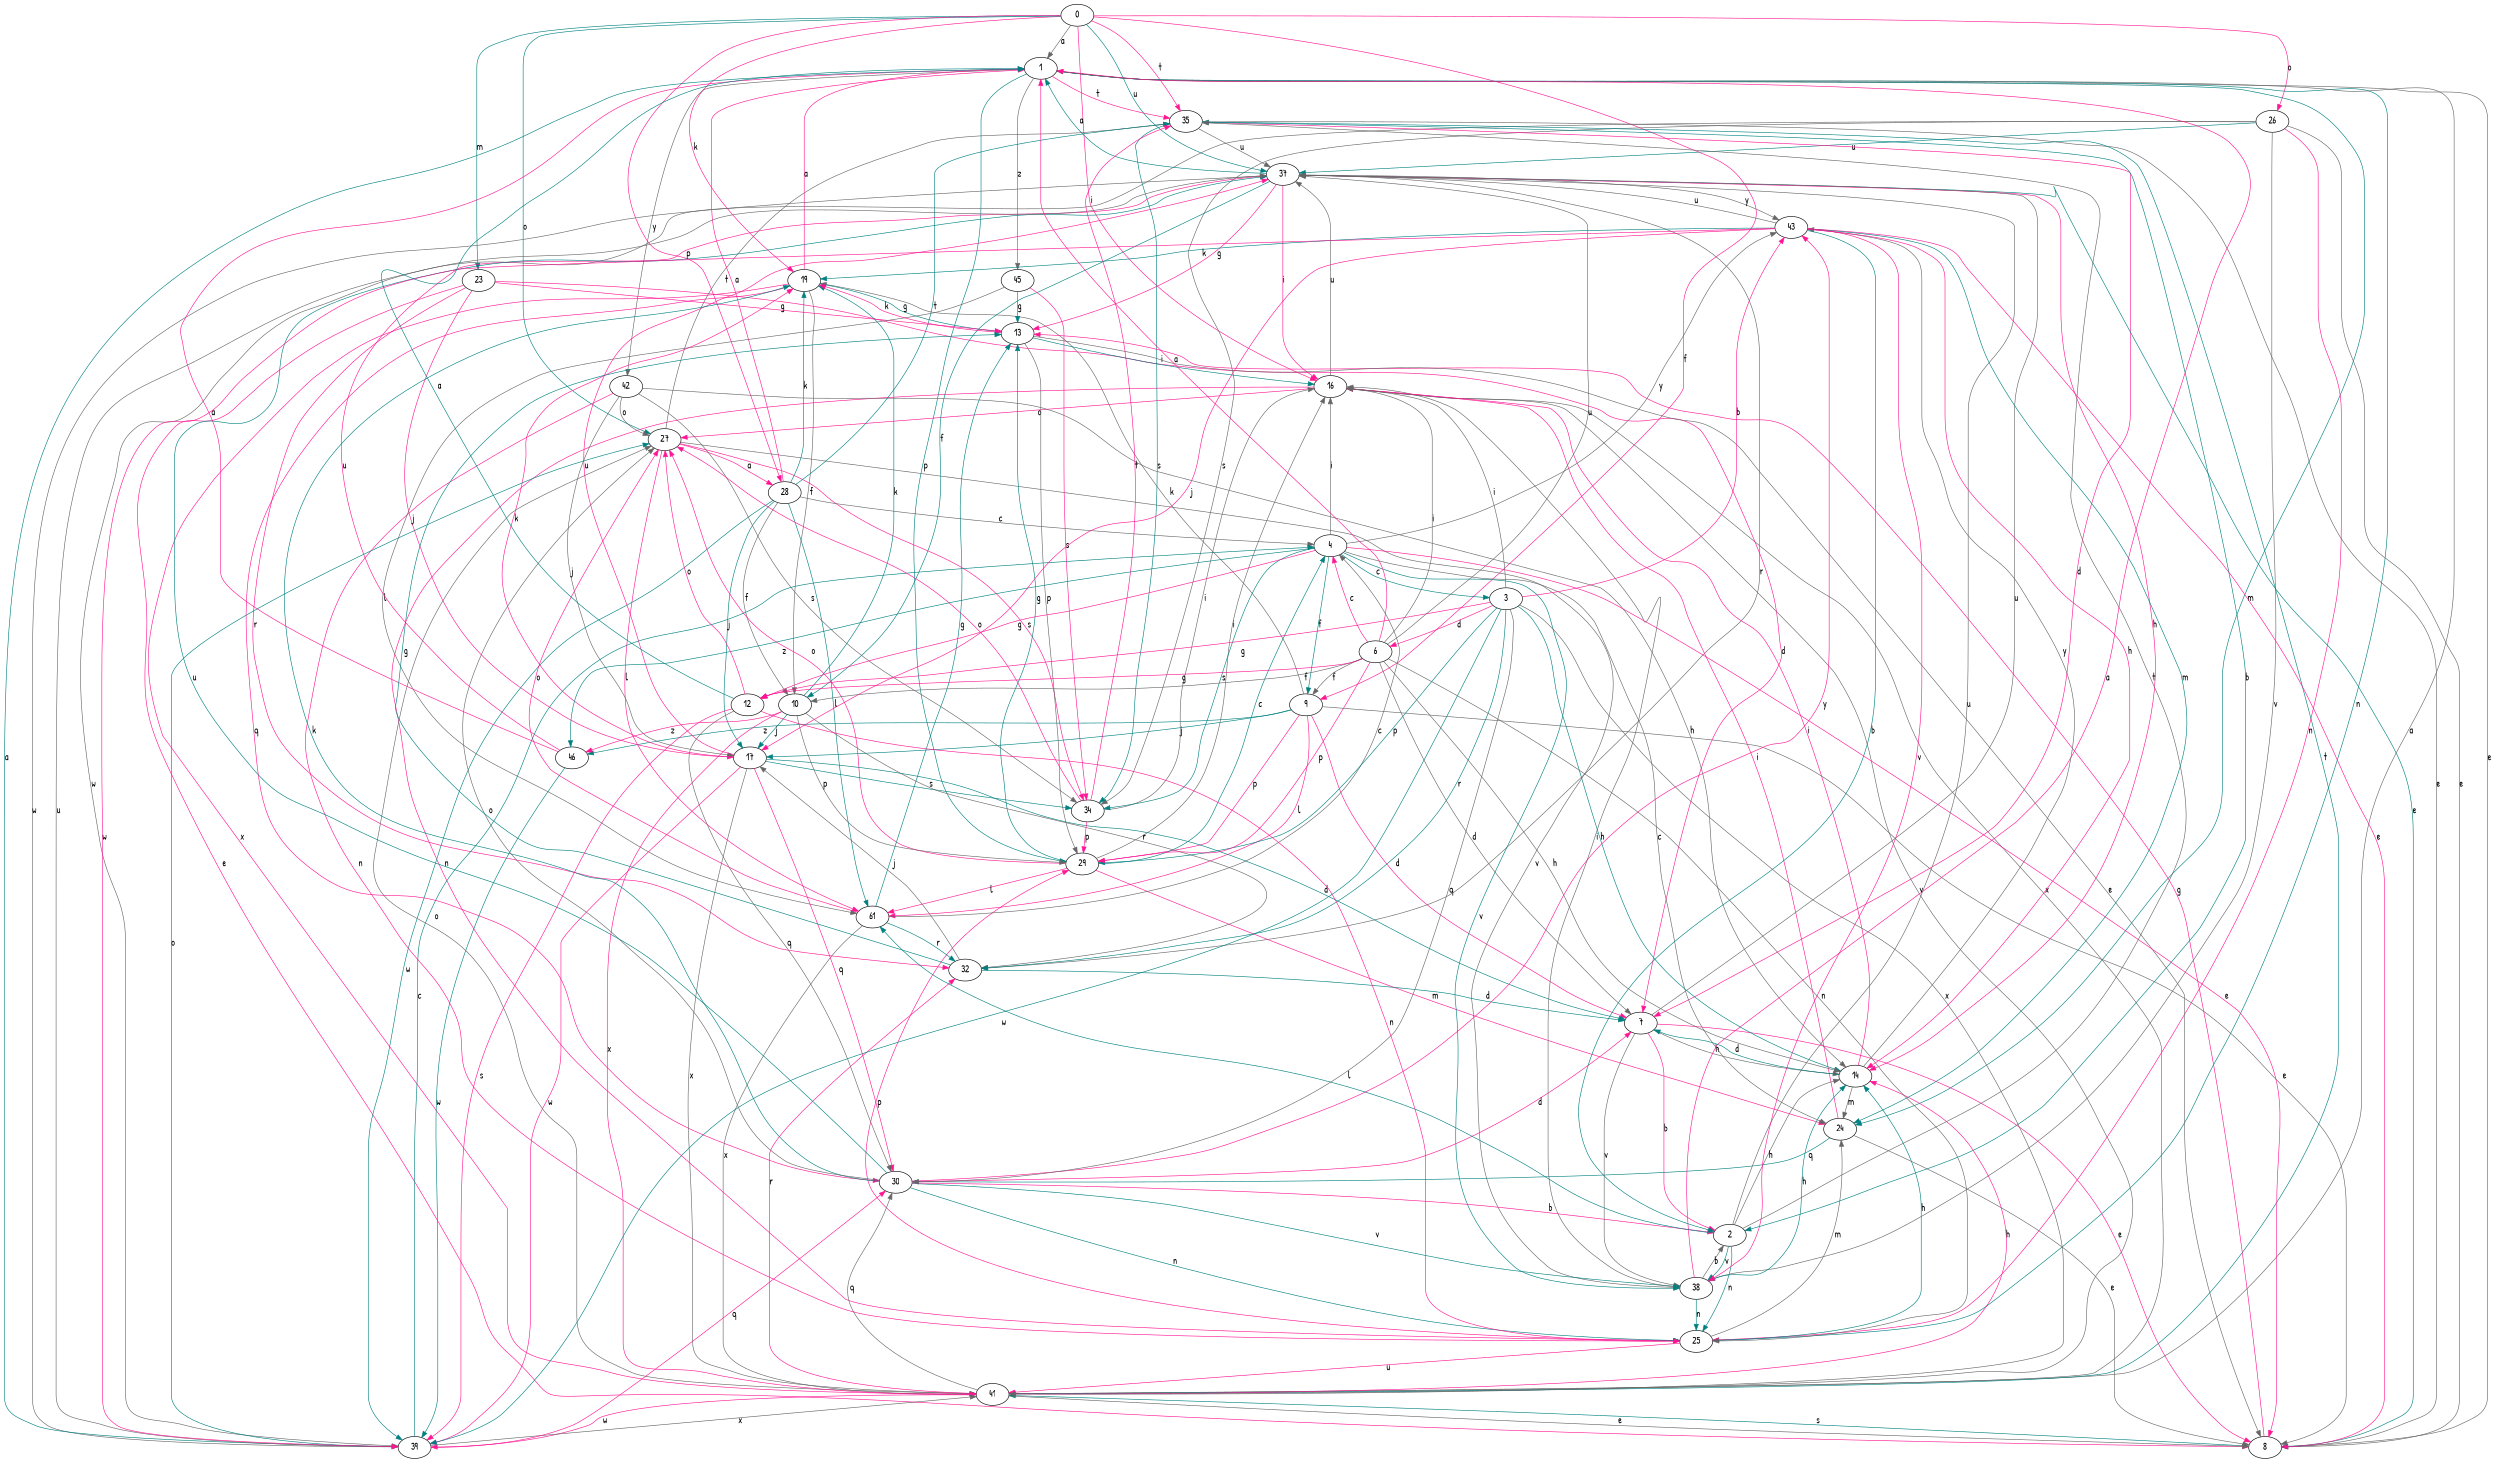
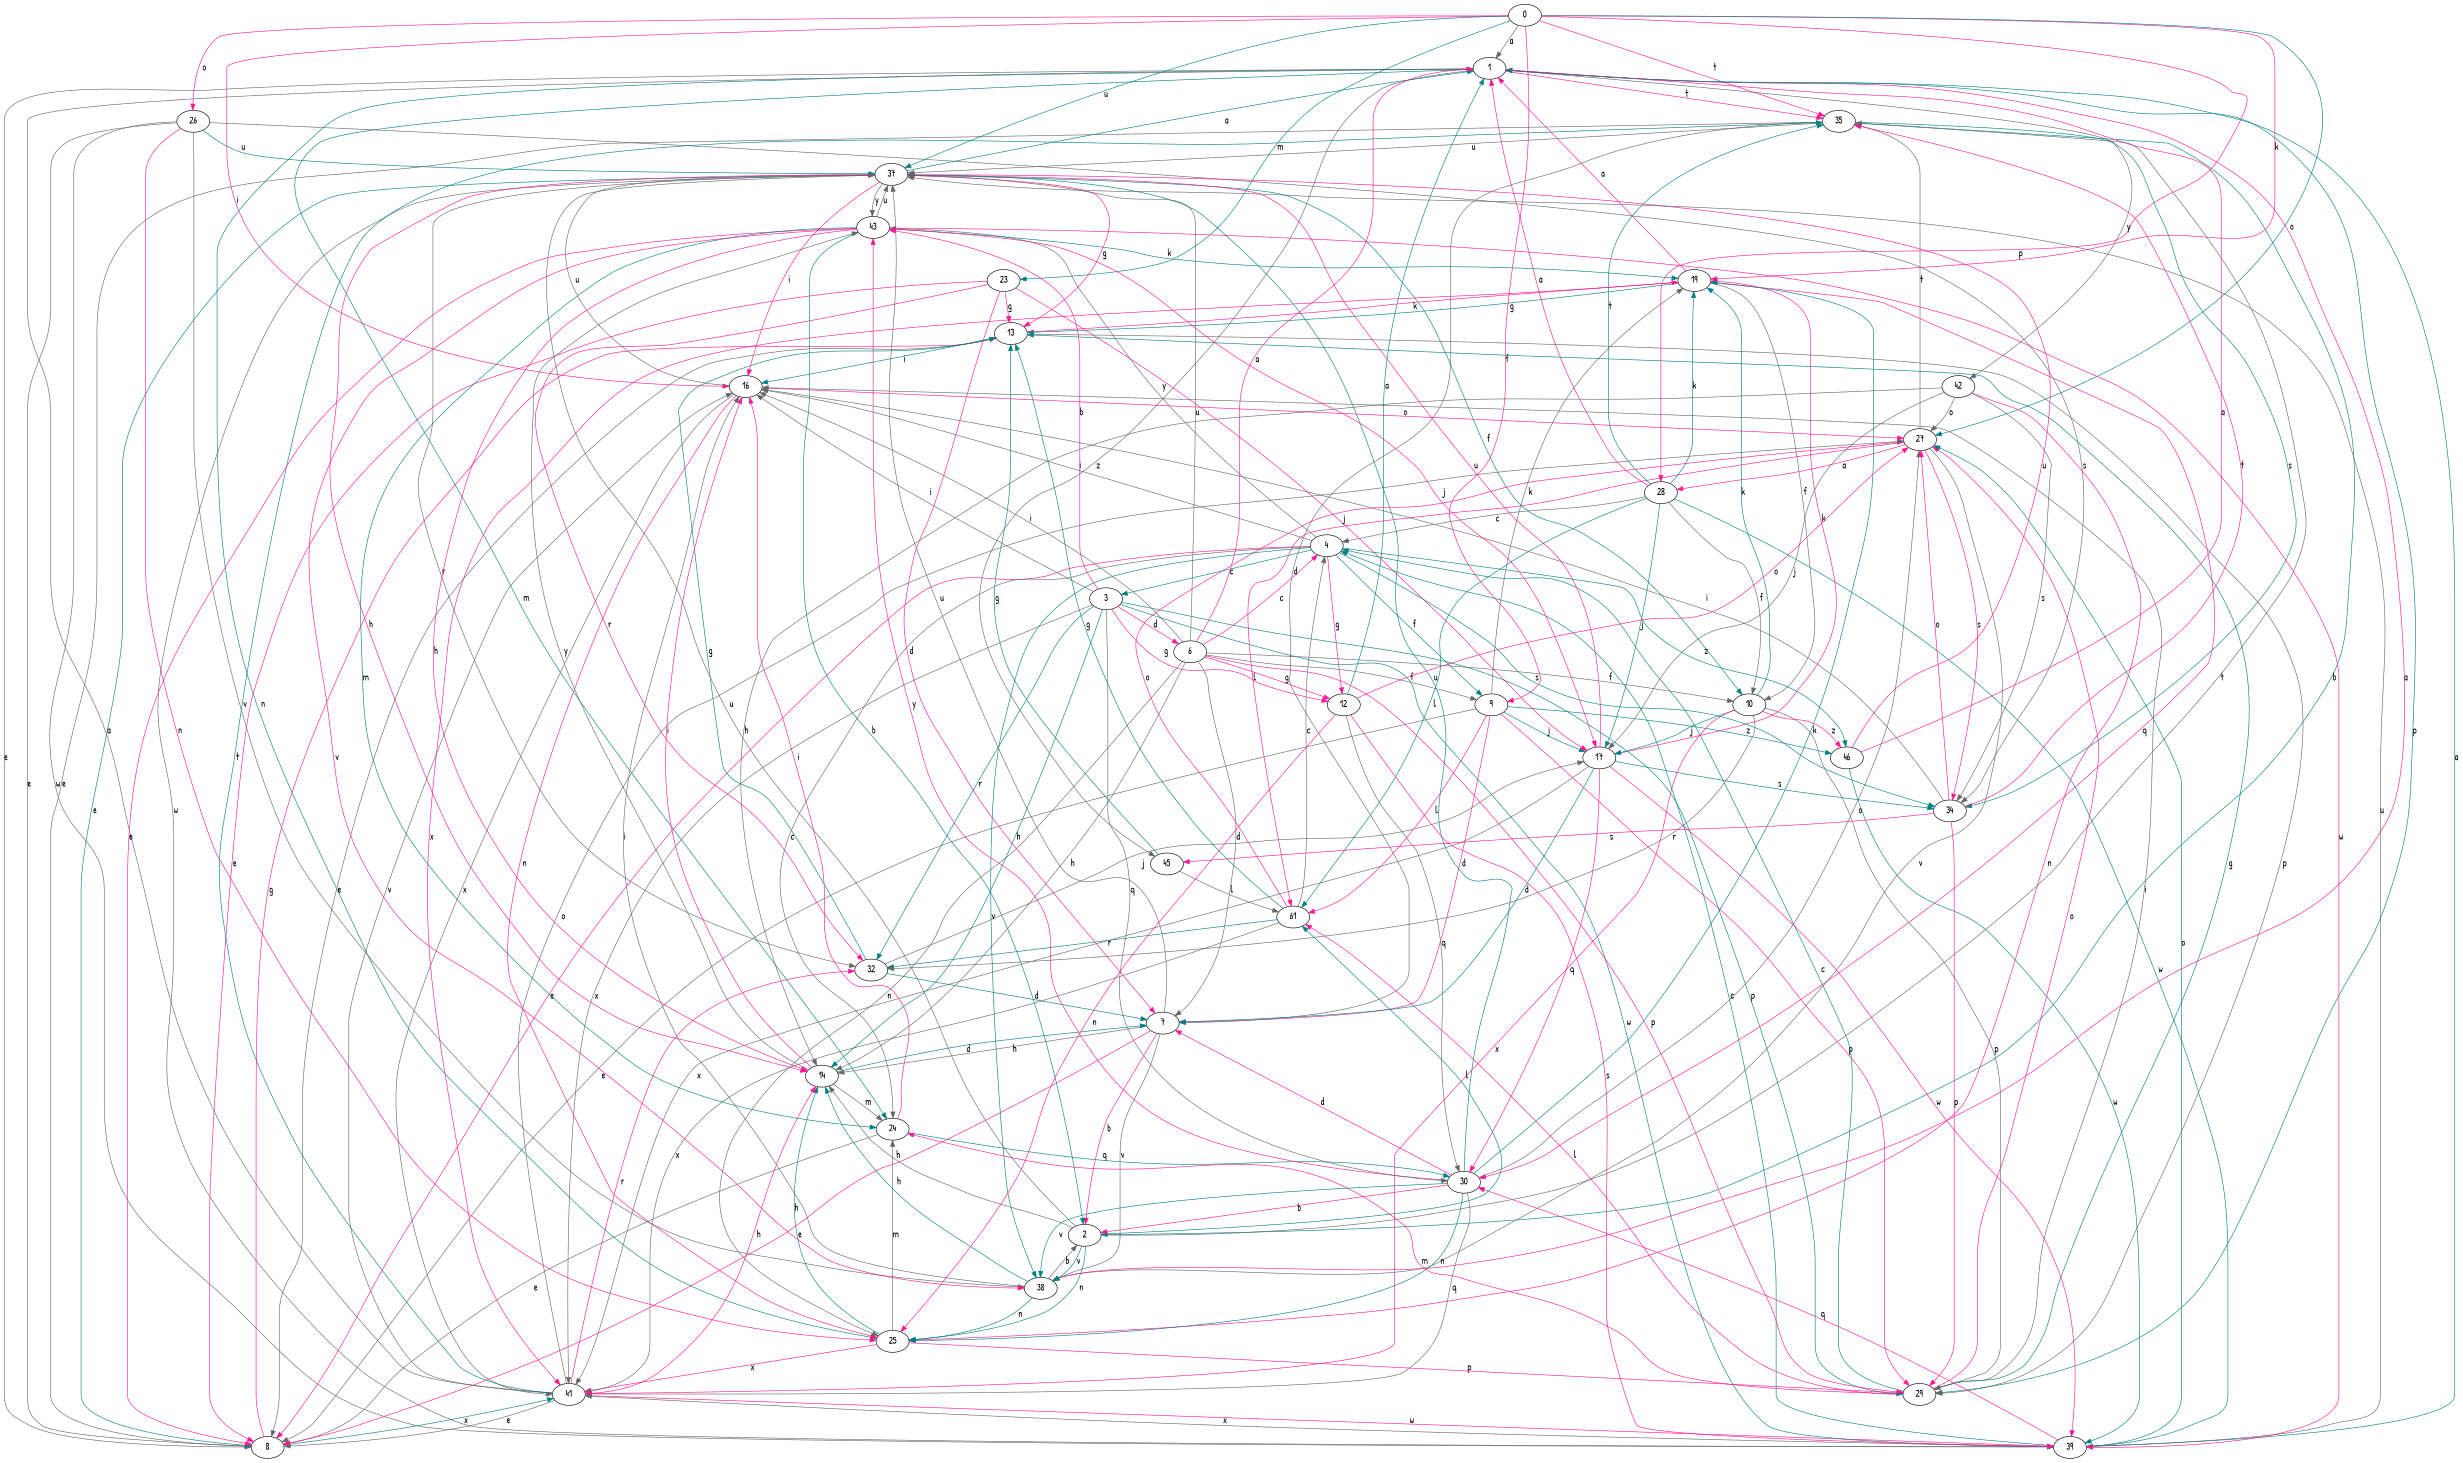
edge "35" -> "7": color deeppink -> gray40
edge "45" -> "34": reversed
edge "41" -> "30": reversed
edge "25" -> "41": label "u" -> "x"
edge "8" -> "41": label "s" -> "x"
